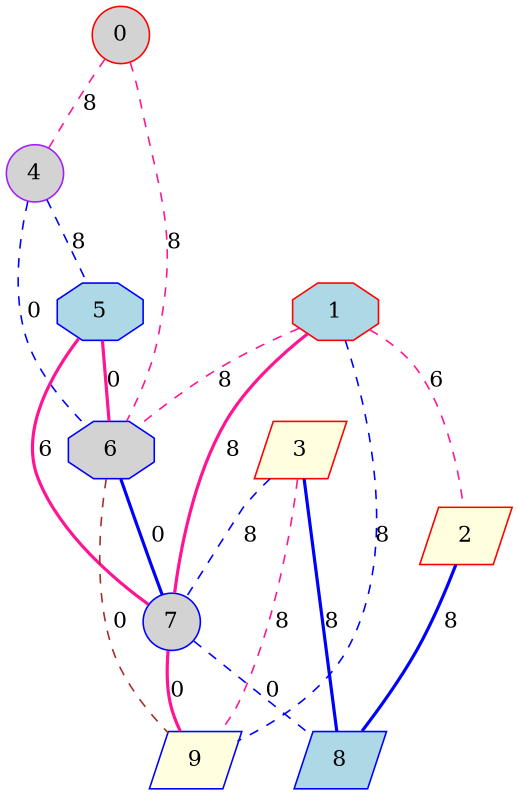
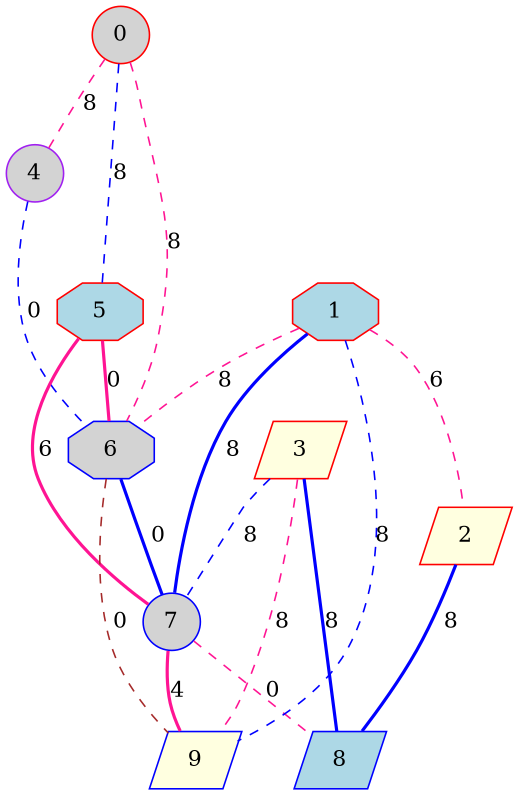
edge "4" -- "5": now "0" -- "5"
node "5": color blue -> red
edge "1" -- "7": color deeppink -> blue
edge "7" -- "9": label "0" -> "4"
edge "7" -- "8": color blue -> deeppink
